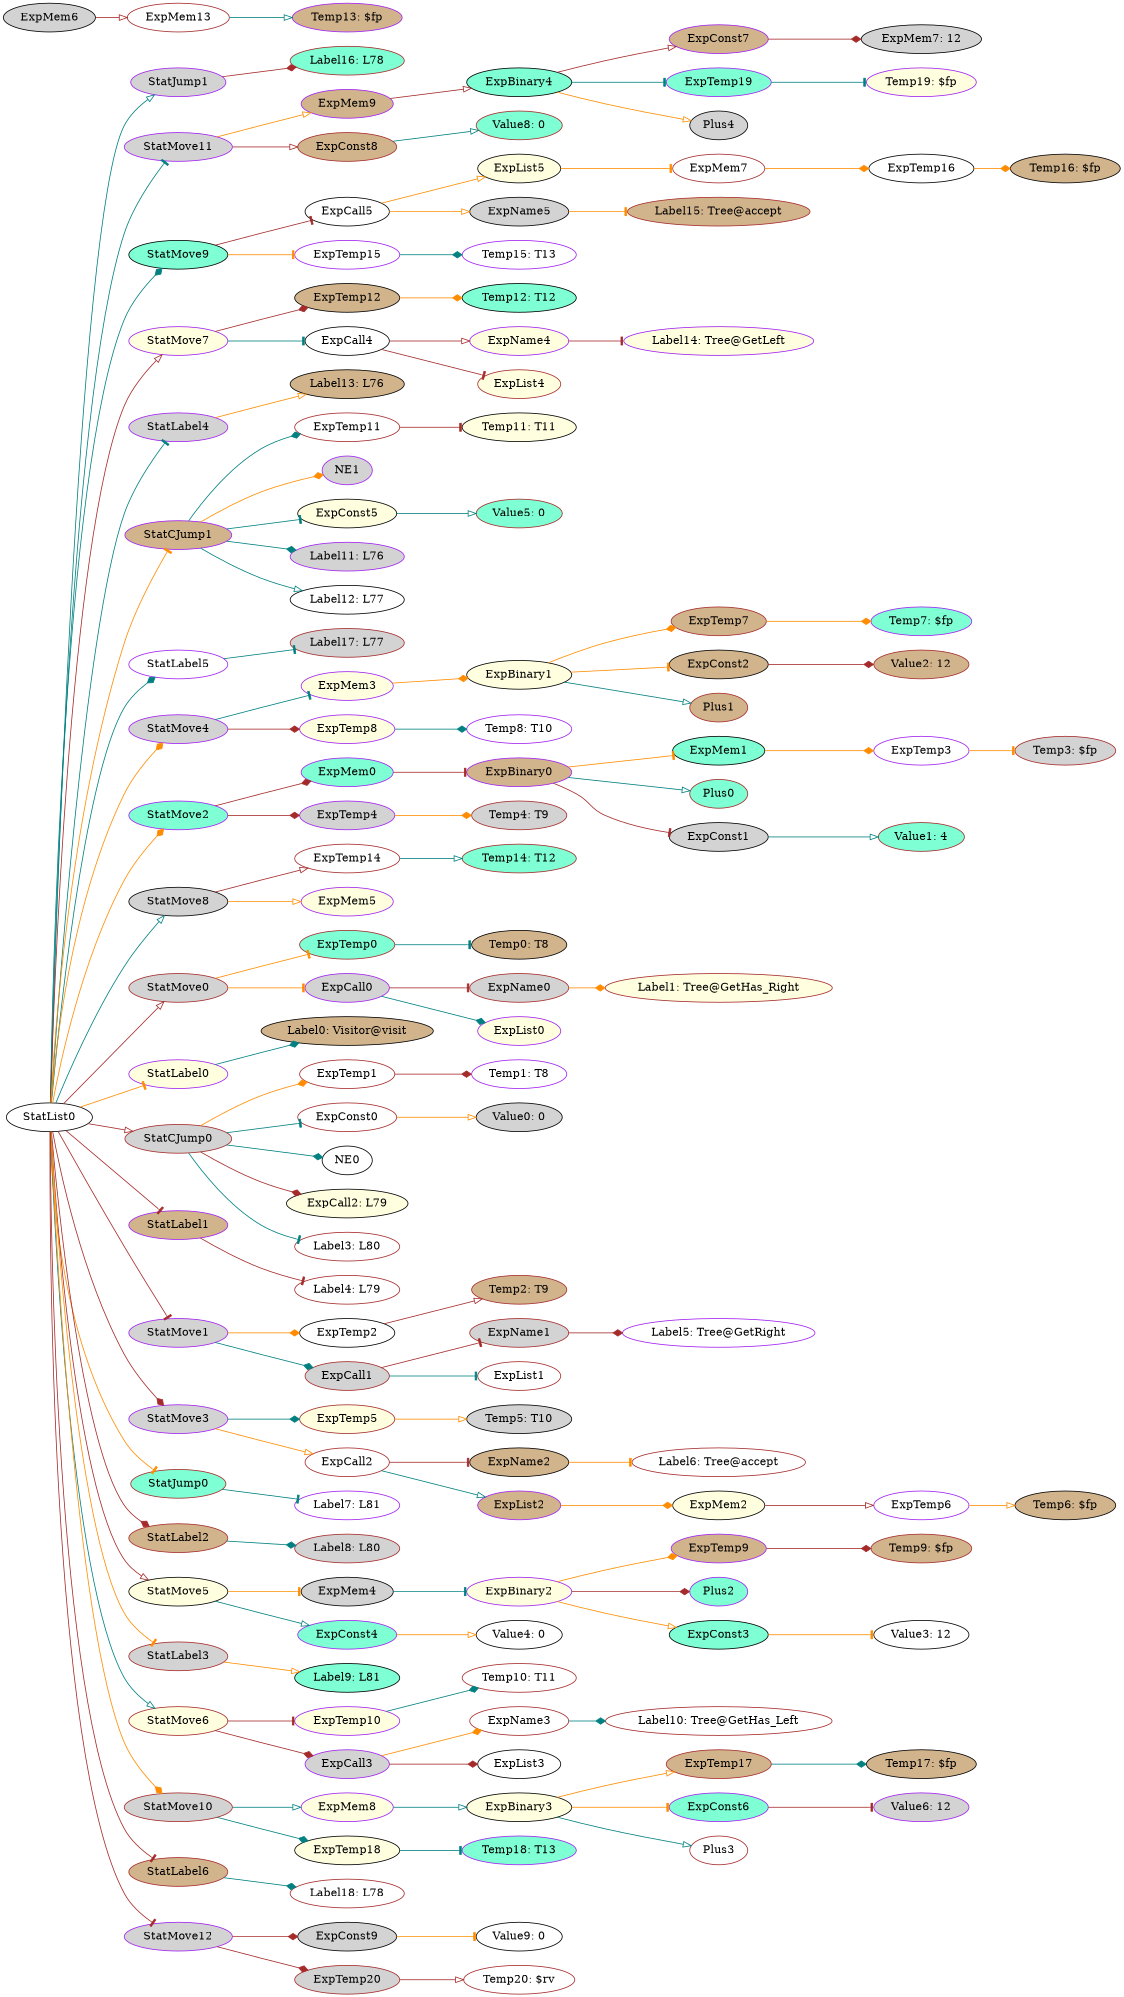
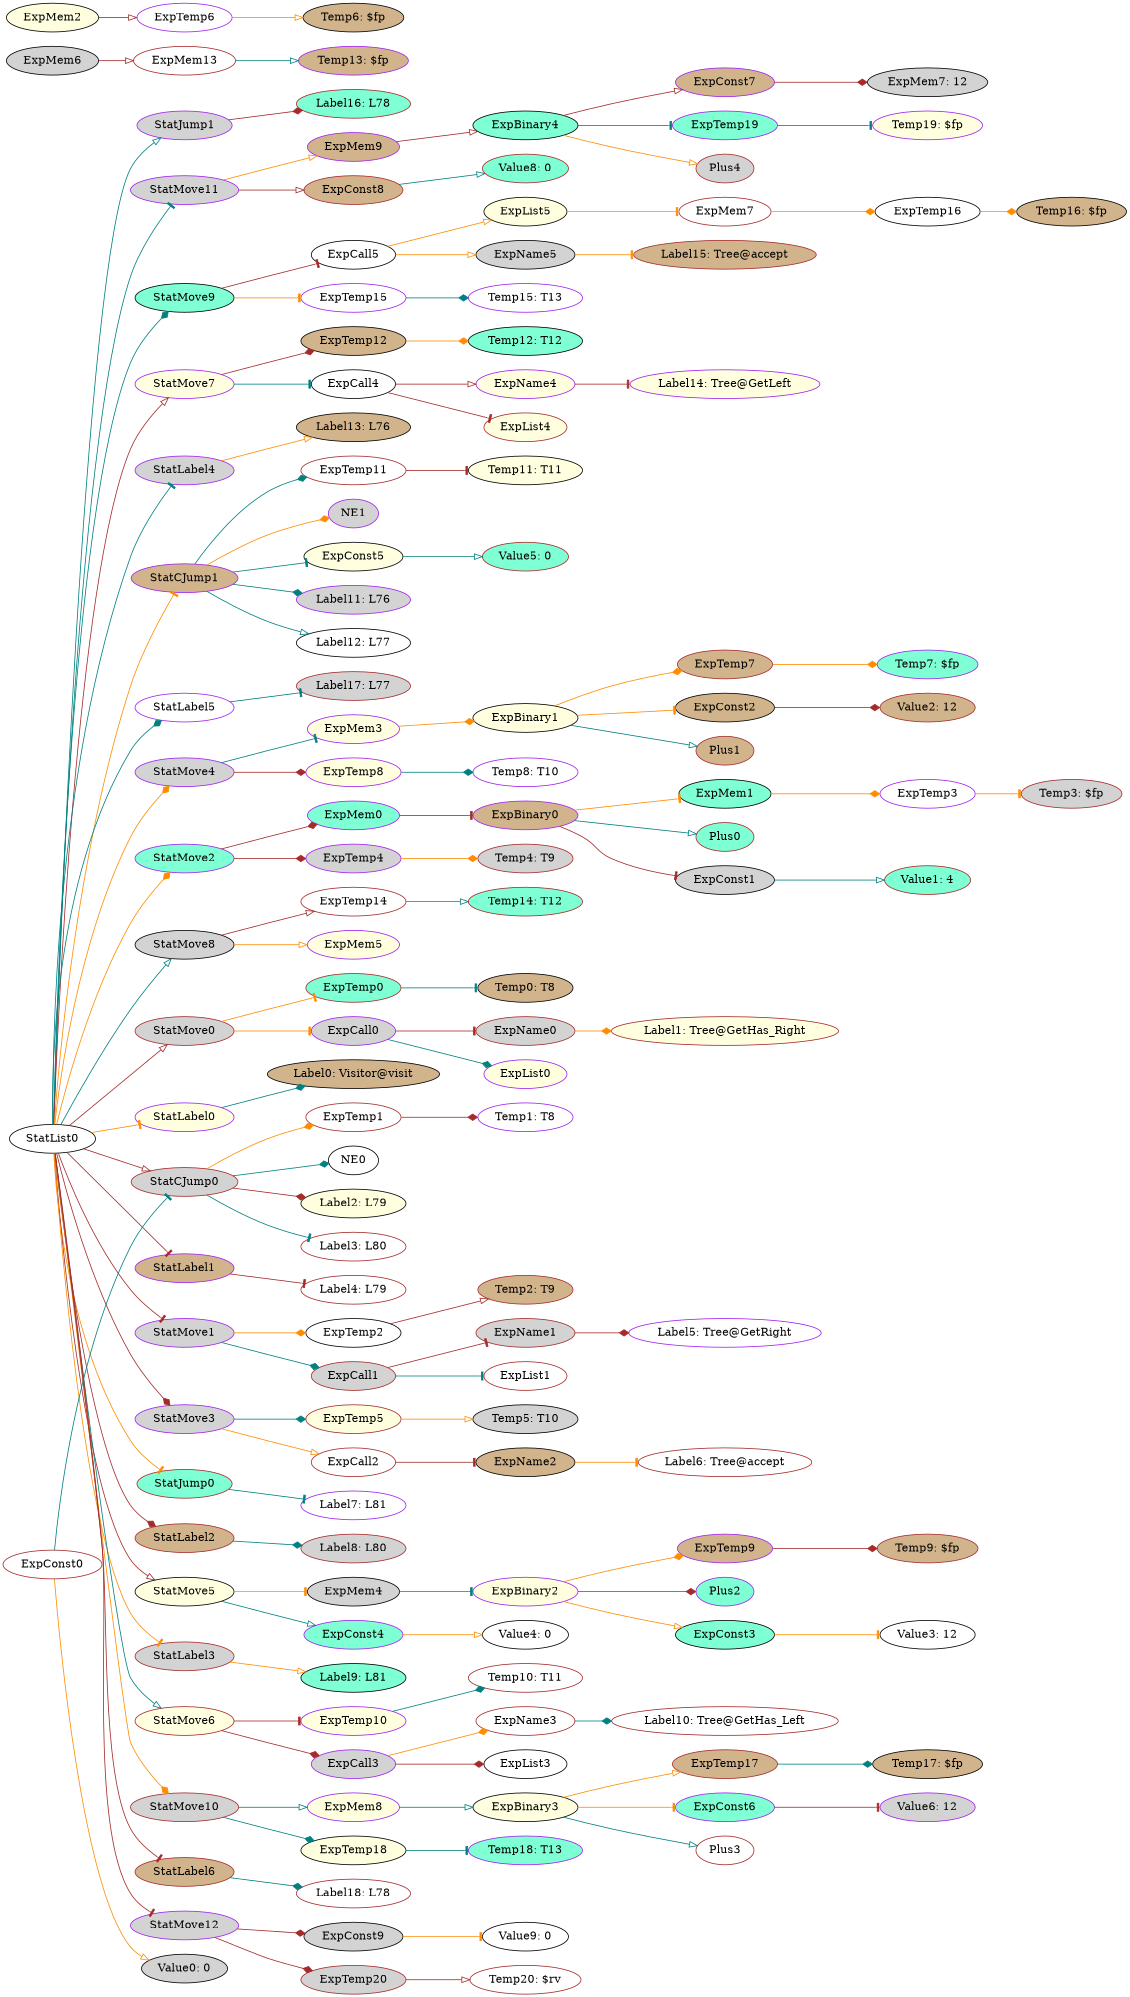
node "Plus4": color black -> brown
edge "StatCJump0" -> "ExpConst0": reversed
node "ExpCall2: L79": label "ExpCall2: L79" -> "Label2: L79"
node "ExpList2": removed
